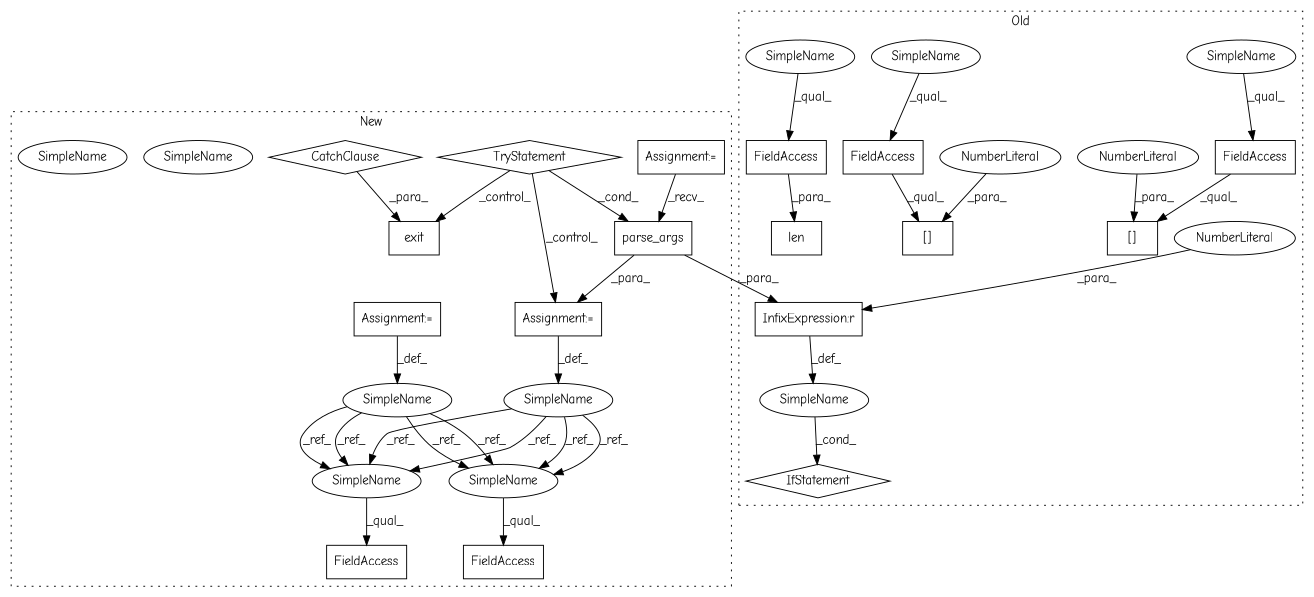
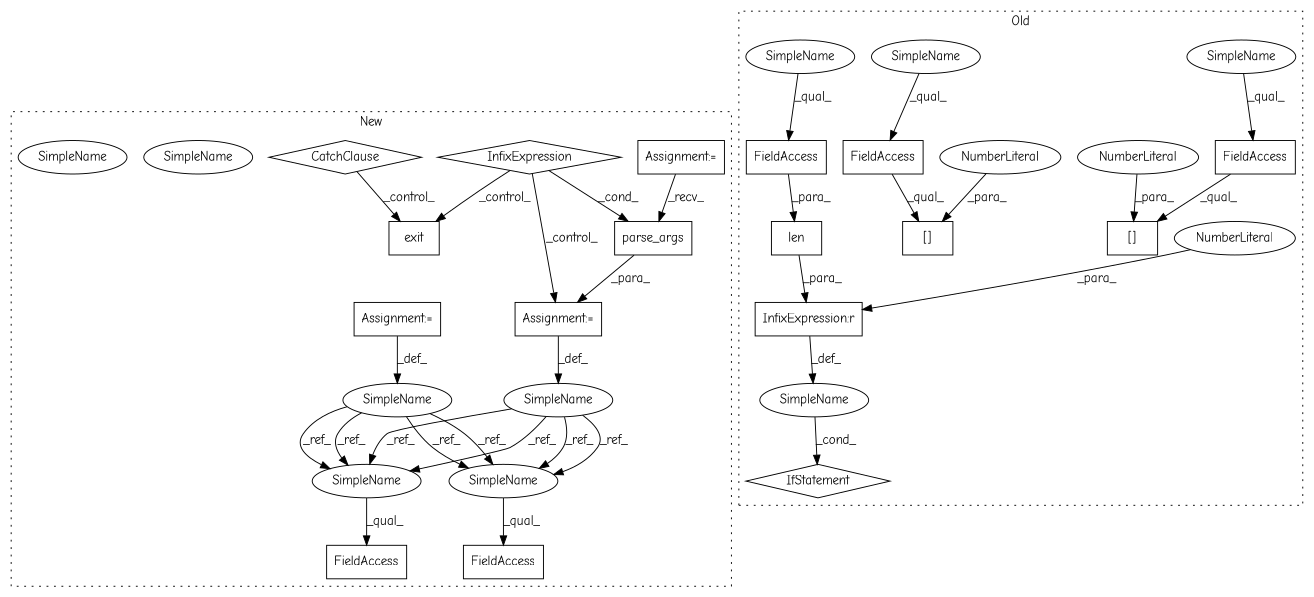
node "TryStatement": label "TryStatement" -> "InfixExpression"
edge "CatchClause" -> "exit": label "_para_" -> "_control_"
edge "parse_args" -> "InfixExpression:r": now "len" -> "InfixExpression:r"
